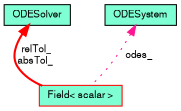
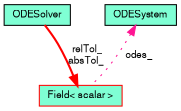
edge "Field< scalar >" -> "ODESolver": reversed
